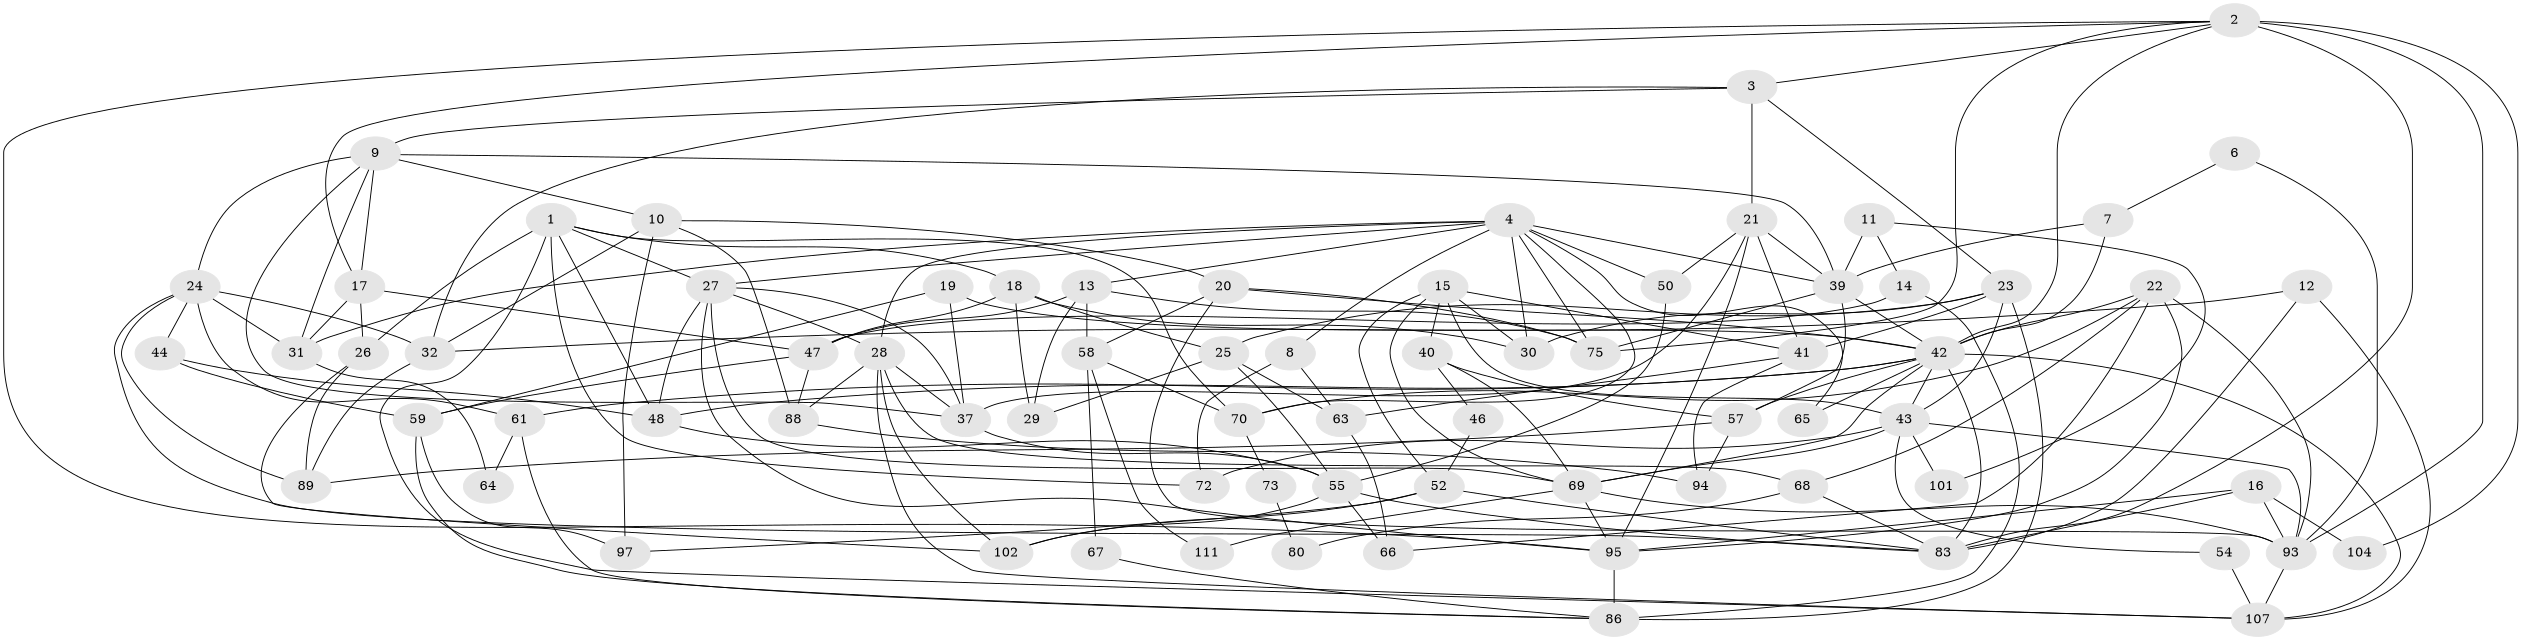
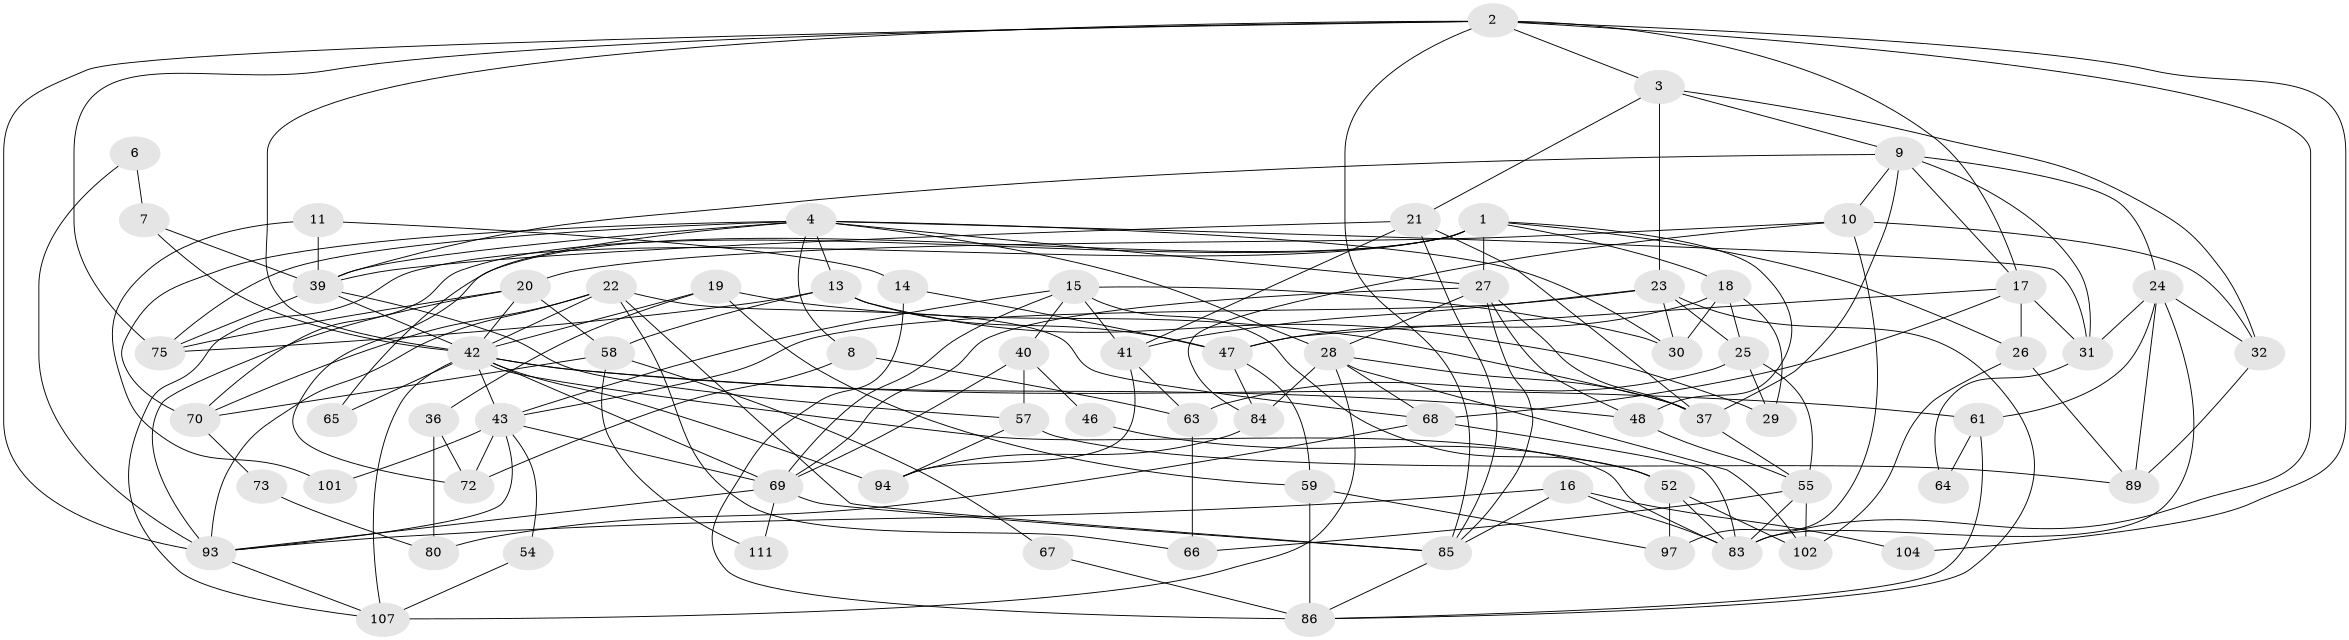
node "50": removed
node "12": removed
node "44": removed
edge "42" -- "57": now "42" -- "94"
edge "17" -- "68": added
node "36": added
node "88": label "88" -> "84"
node "95": label "95" -> "85"
